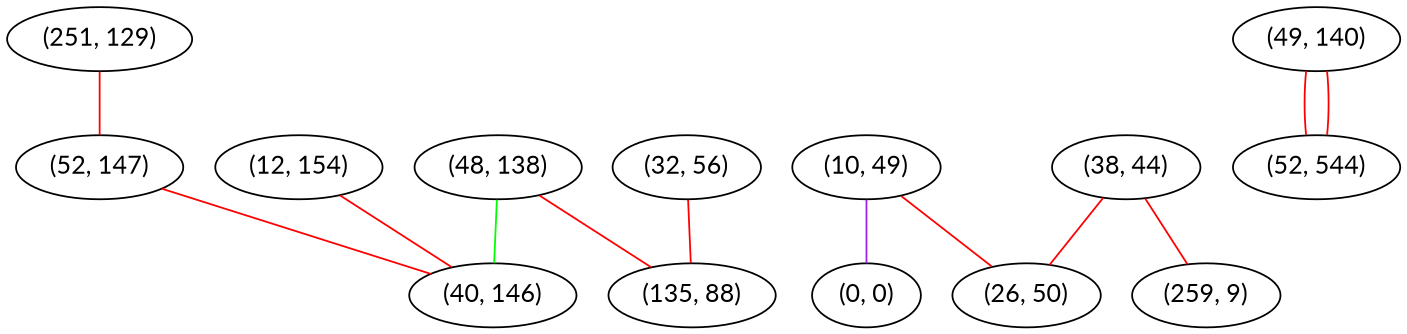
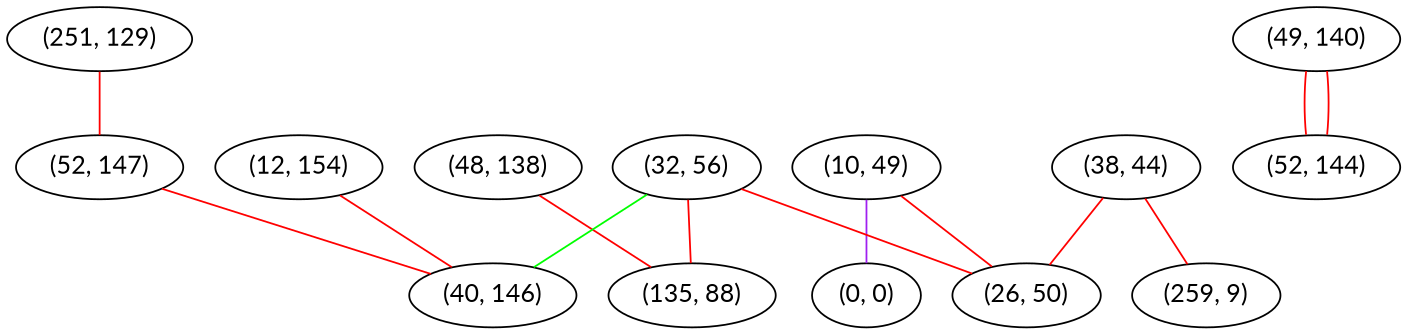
node "(52, 544)": label "(52, 544)" -> "(52, 144)"
edge "(32, 56)" -- "(26, 50)": added
edge "(48, 138)" -- "(40, 146)": now "(32, 56)" -- "(40, 146)"
